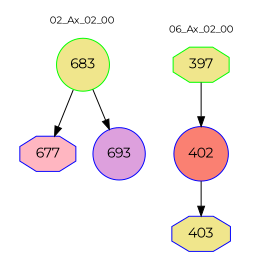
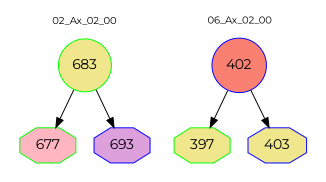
edge "397" -> "402": reversed
node "677": color blue -> green
node "693": shape circle -> octagon
